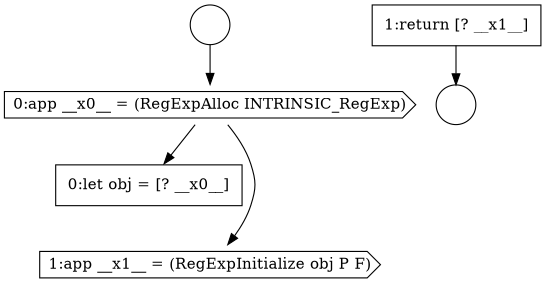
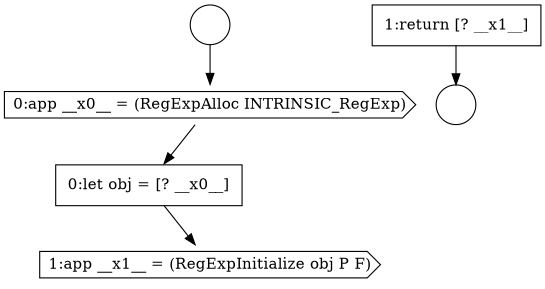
edge "0:app __x0__ = (RegExpAlloc INTRINSIC_RegExp)" -> "1:app __x1__ = (RegExpInitialize obj P F)": now "0:let obj = [? __x0__]" -> "1:app __x1__ = (RegExpInitialize obj P F)"
